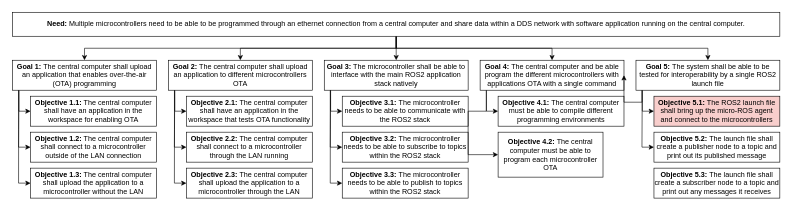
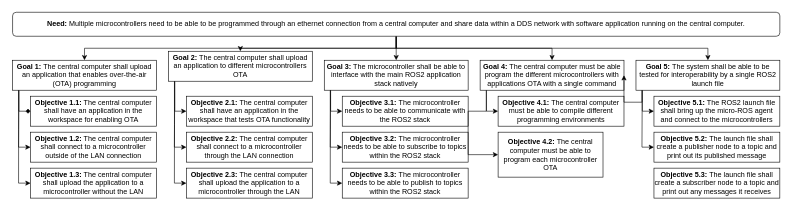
node "Need: Multiple microcontrollers need to be able to be programmed through an ethernet connection from a central computer and share data within a DDS network with software application running on the central computer.": shape rectangle -> rounded rectangle
node "Goal 2: The central computer shall upload an application to different microcontrollers OTA": moved (240, 75) -> (240, 66)
node "Goal 4: The central computer and be able program the different microcontrollers with applications OTA with a single command": label "Goal 4: The central computer and be able program the different microcontrollers with applications OTA with a single command" -> "Goal 4: The central computer must be able program the different microcontrollers with applications OTA with a single command"
edge "Goal 1: The central computer shall upload an application that enables over-the-air (OTA) programming" -> "Objective 1.1: The central computer shall have an application in the workspace for enabling OTA": arrowhead classic -> diamond
node "Objective 5.1: The ROS2 launch file shall bring up the micro-ROS agent and connect to the microcontrollers": fillcolor #f8cecc -> #ffffff
node "Objective 2.2: The central computer shall connect to a microcontroller through the LAN running": label "Objective 2.2: The central computer shall connect to a microcontroller through the LAN running" -> "Objective 2.2: The central computer shall connect to a microcontroller through the LAN connection"
